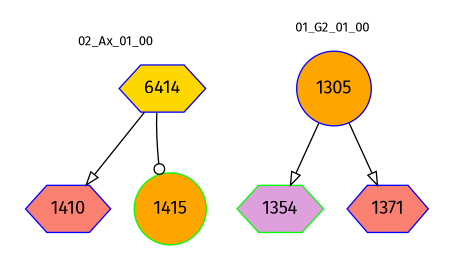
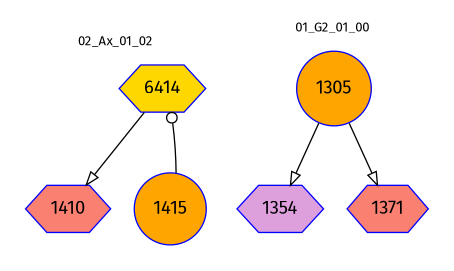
cluster "02_Ax_01_00": label "02_Ax_01_00" -> "02_Ax_01_02"
edge "6414" -> "1415": reversed
node "1415": color green -> blue
node "1354": color green -> blue
